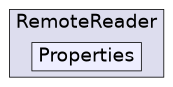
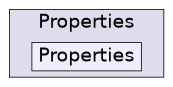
cluster "RemoteReader": label "RemoteReader" -> "Properties"
